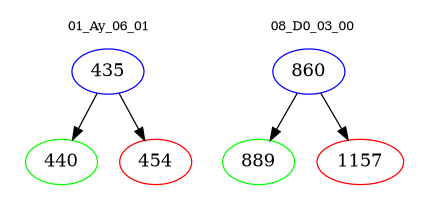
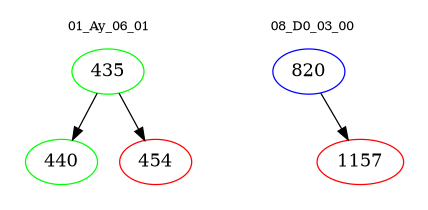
node "435": color blue -> green
node "860": label "860" -> "820"
node "889": removed
